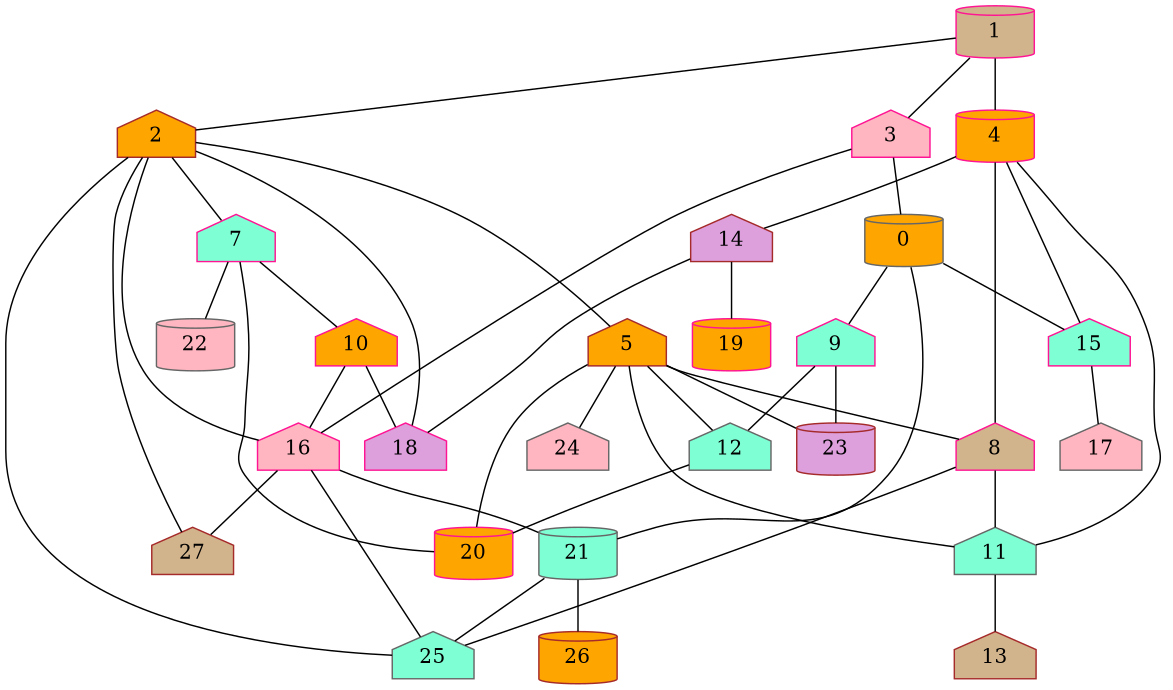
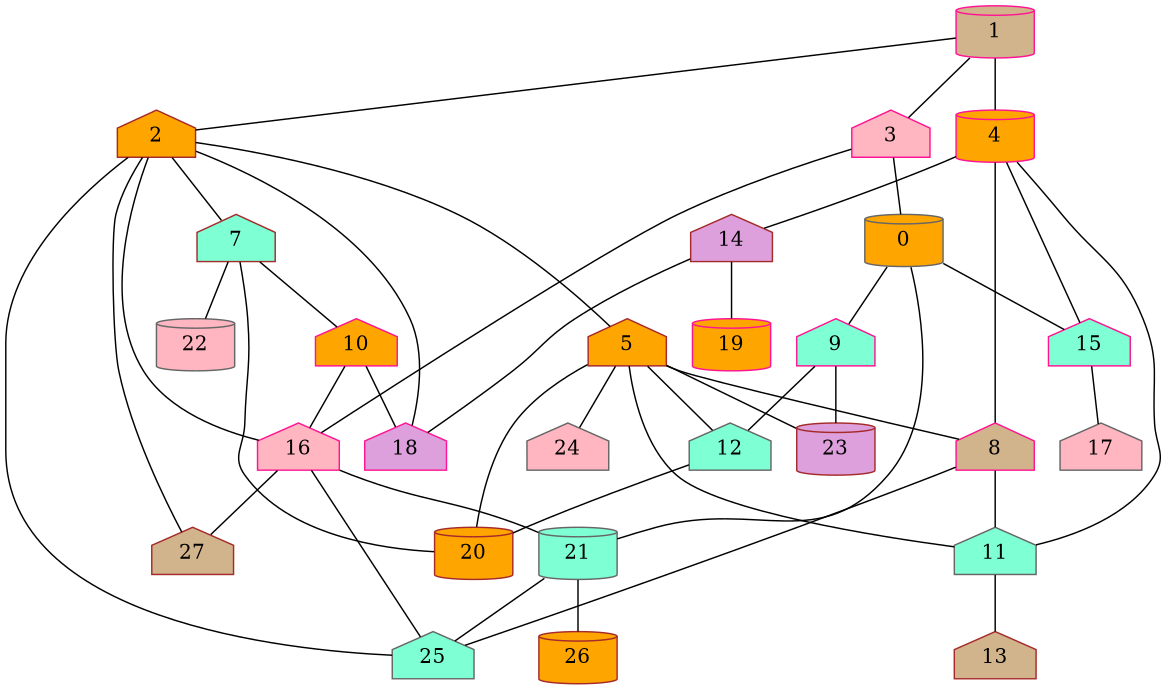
node "7": color deeppink -> brown
node "20": color deeppink -> brown
